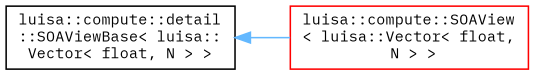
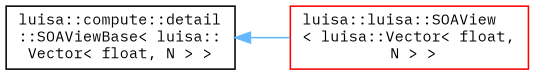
node "luisa::compute::SOAView < luisa::Vector< float, N > >": label "luisa::compute::SOAView < luisa::Vector< float, N > >" -> "luisa::luisa::SOAView < luisa::Vector< float, N > >"
